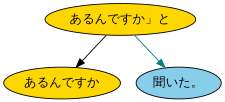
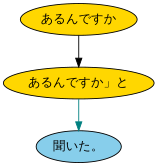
edge "あるんですか」と" -> "あるんですか": reversed
